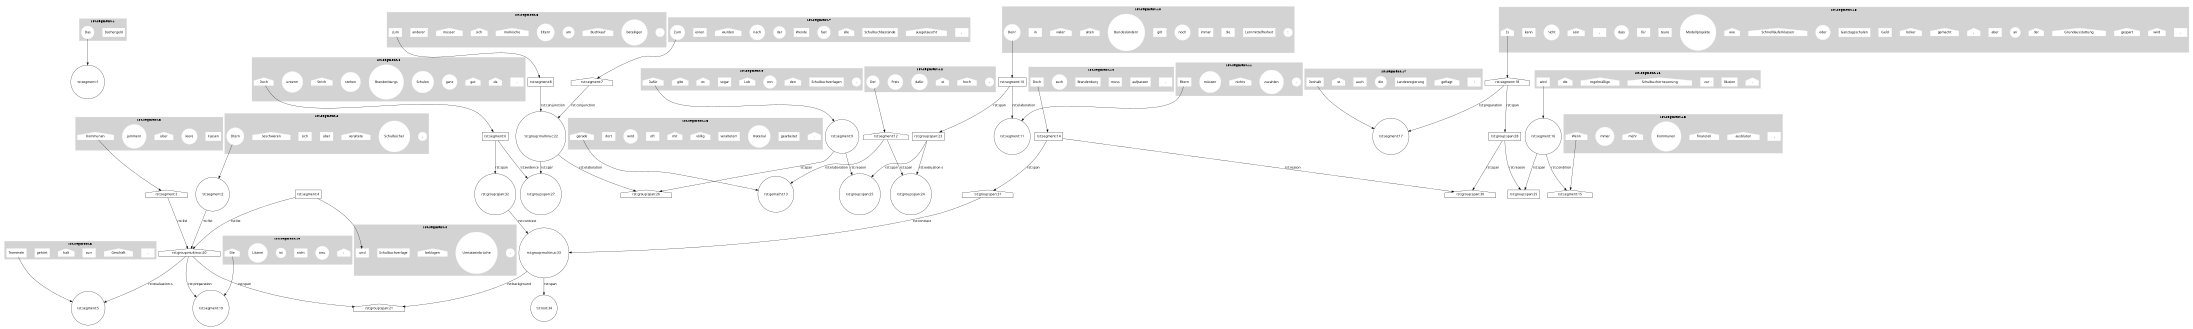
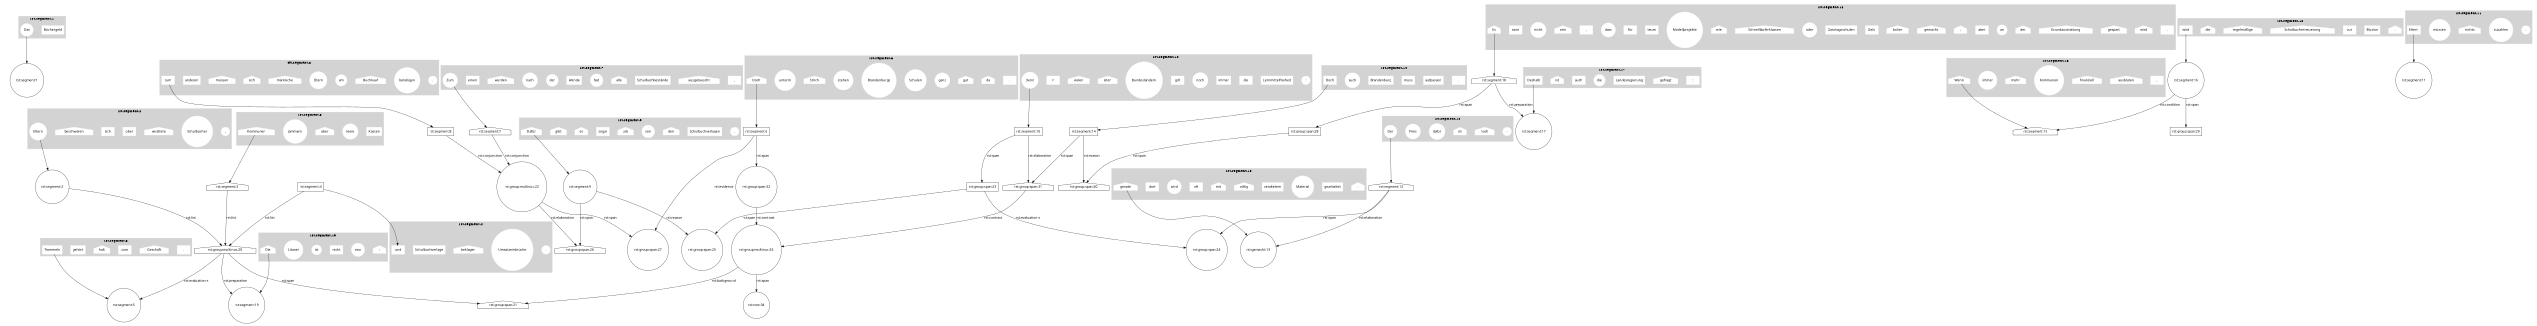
cluster "rst:segment:8": label "rst:segment:8" -> "oft:segment:8"
edge "rst:segment:10" -> "rst:segment:11": now "rst:segment:10" -> "rst:group:span:31"
edge "rst:group:span:28" -> "rst:group:span:29": removed, label "rst:reason"
